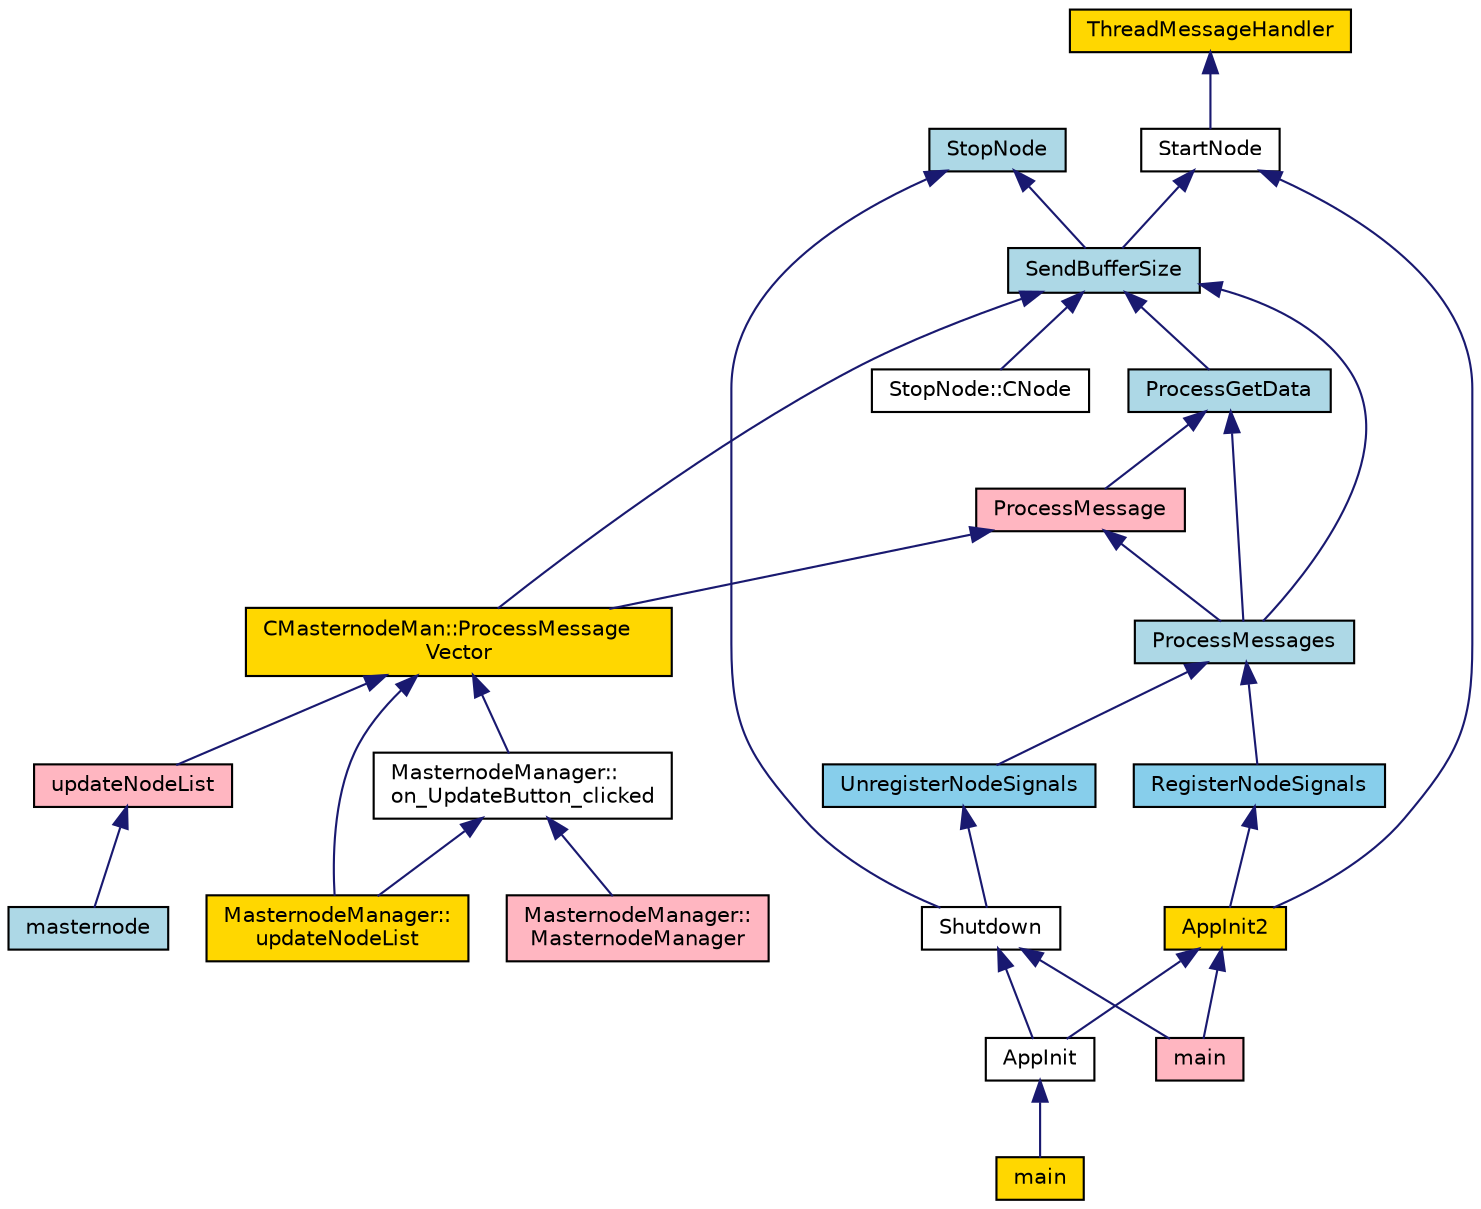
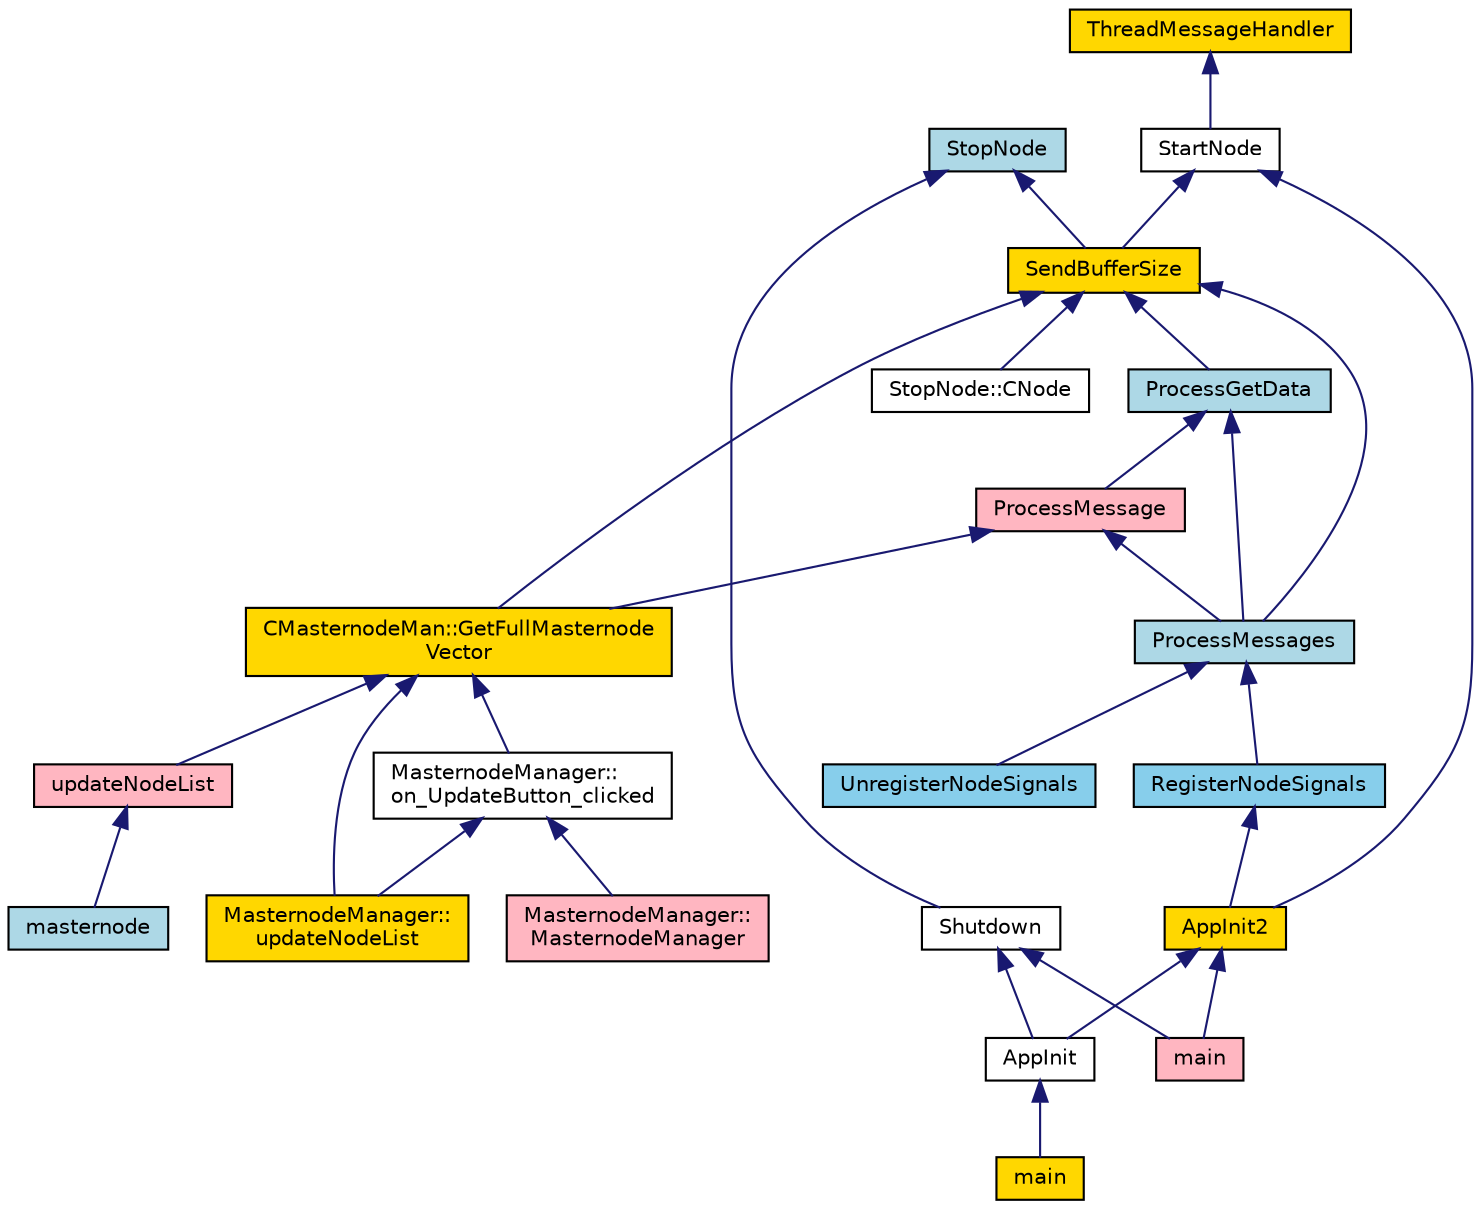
node "SendBufferSize": fillcolor lightblue -> gold
node "CMasternodeMan::ProcessMessage Vector": label "CMasternodeMan::ProcessMessage Vector" -> "CMasternodeMan::GetFullMasternode Vector"
edge "Shutdown" -> "UnregisterNodeSignals": removed
